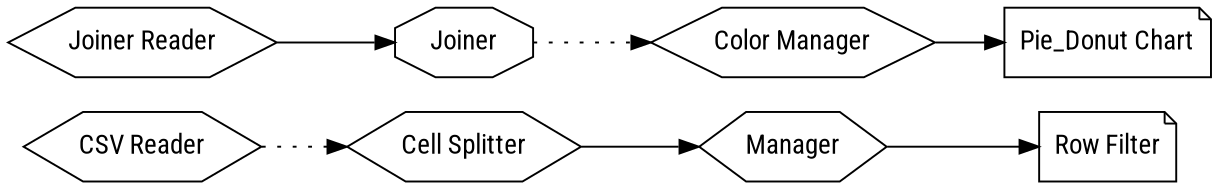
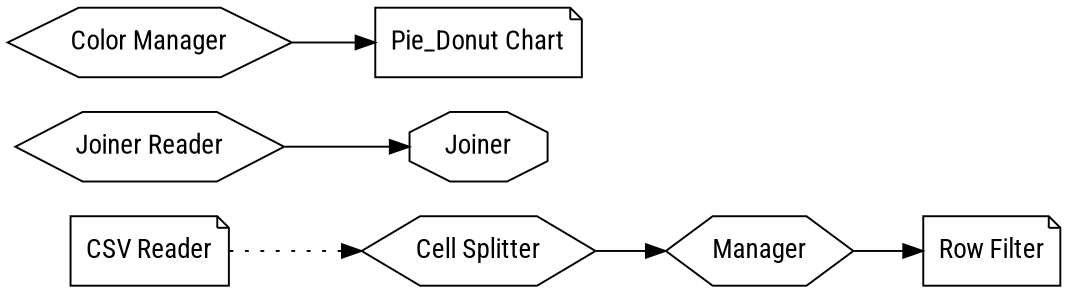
edge "Joiner" -> "Color Manager": removed
node "CSV Reader": shape hexagon -> note
